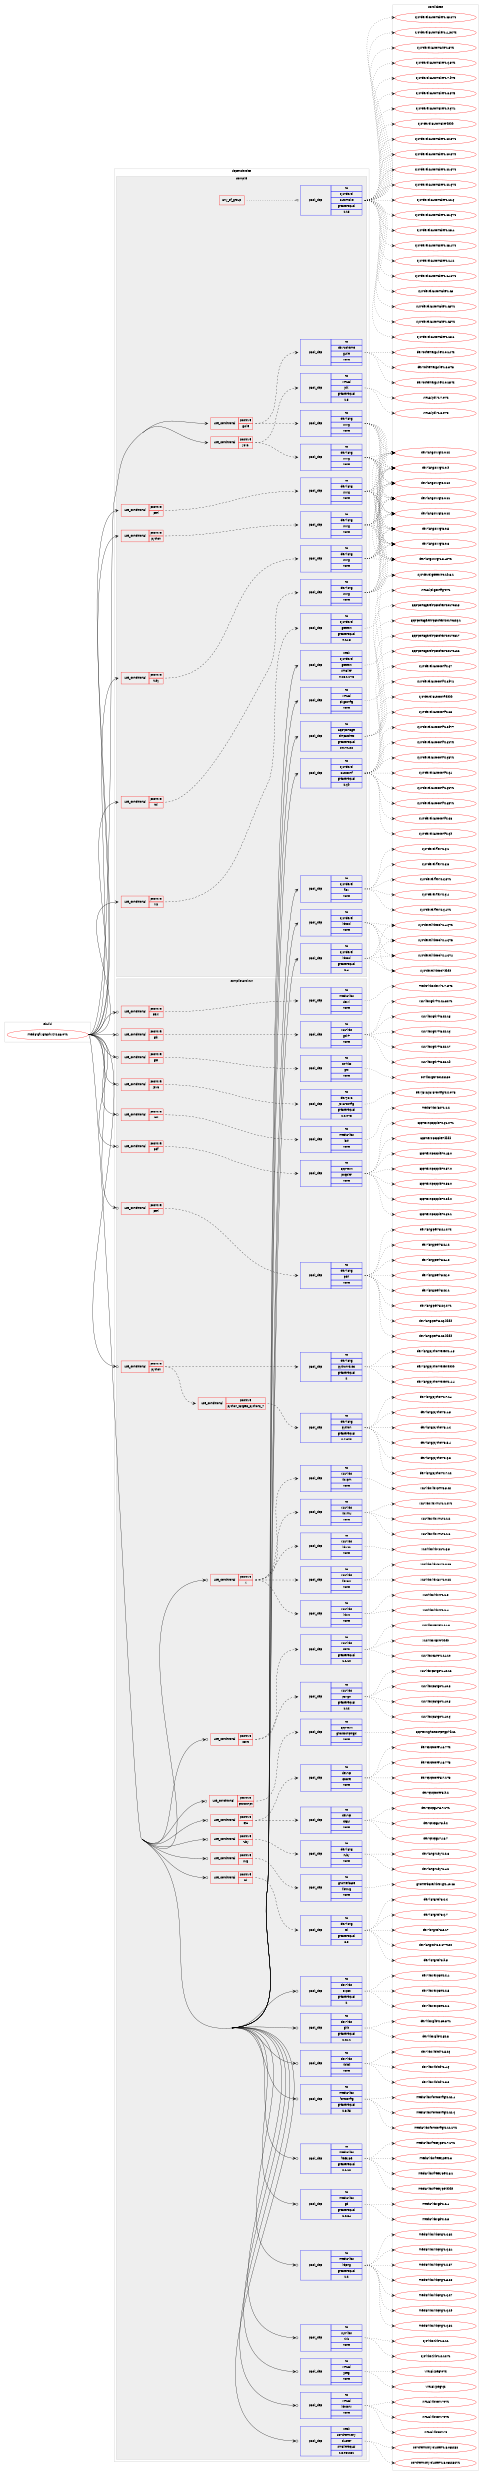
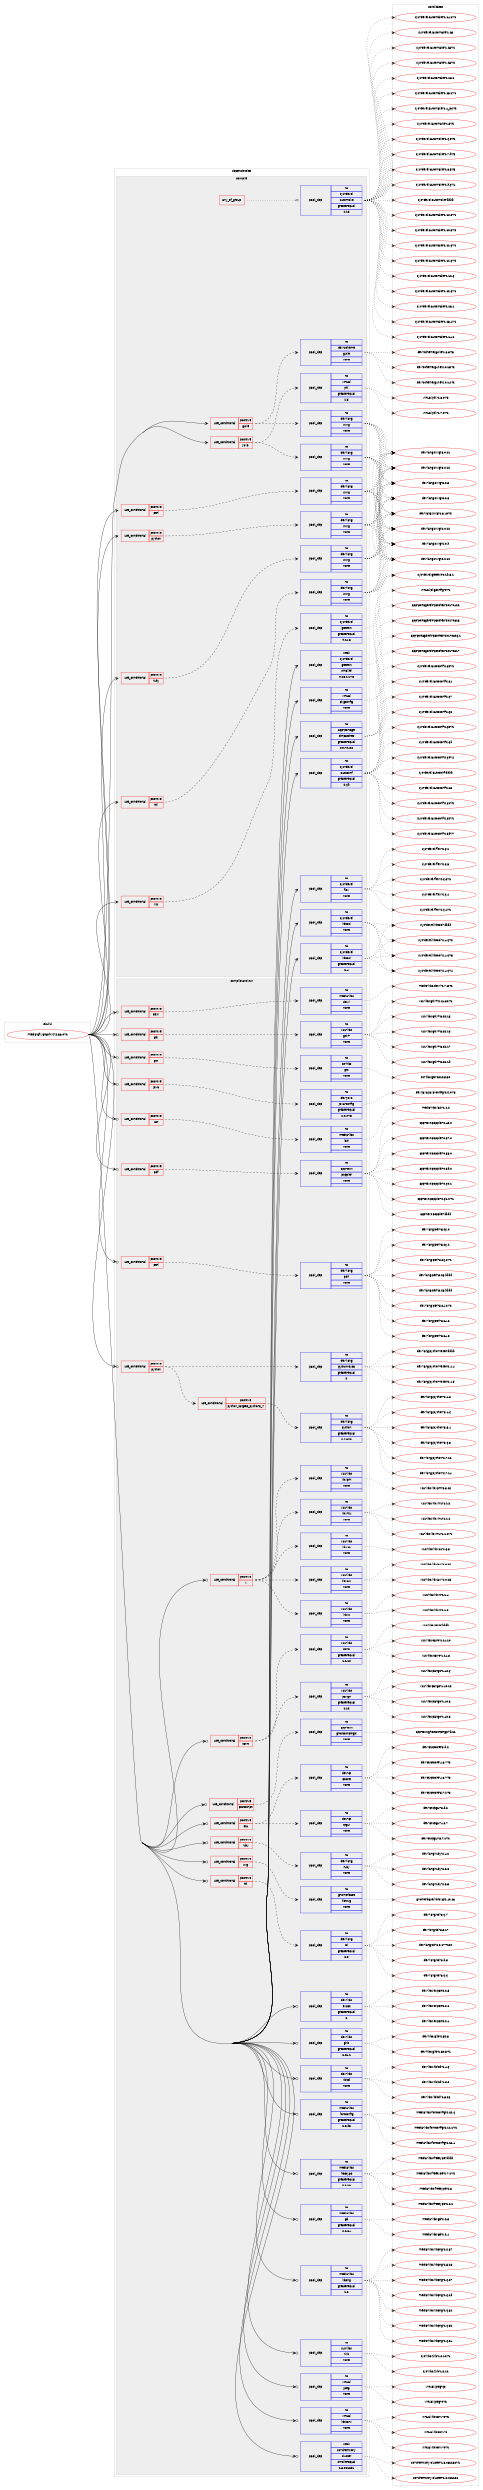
node "dev-lang/ruby-2.3.5": added
